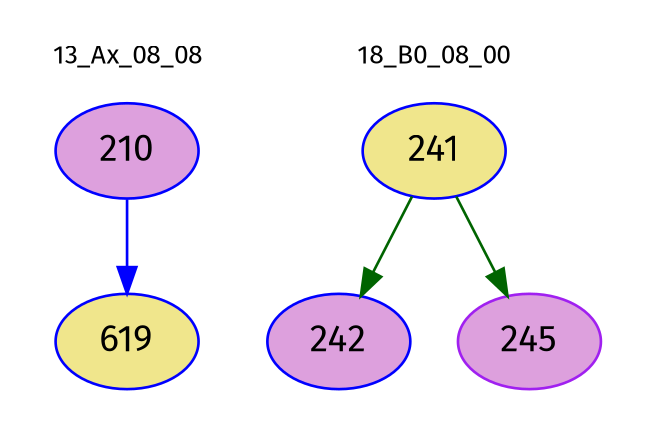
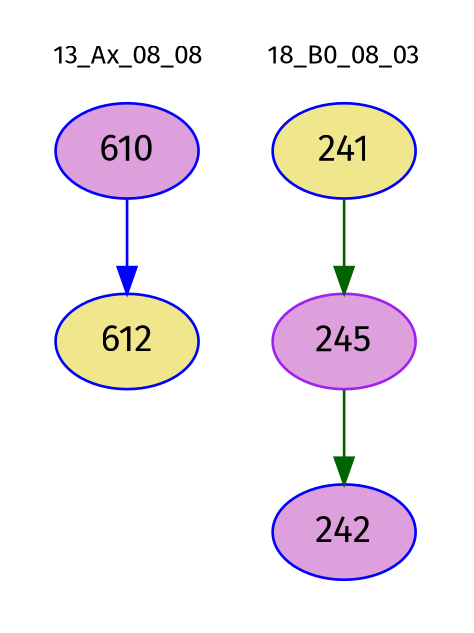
cluster "18_B0_08_00": label "18_B0_08_00" -> "18_B0_08_03"
node "210": label "210" -> "610"
edge "241" -> "242": now "245" -> "242"
node "619": label "619" -> "612"
